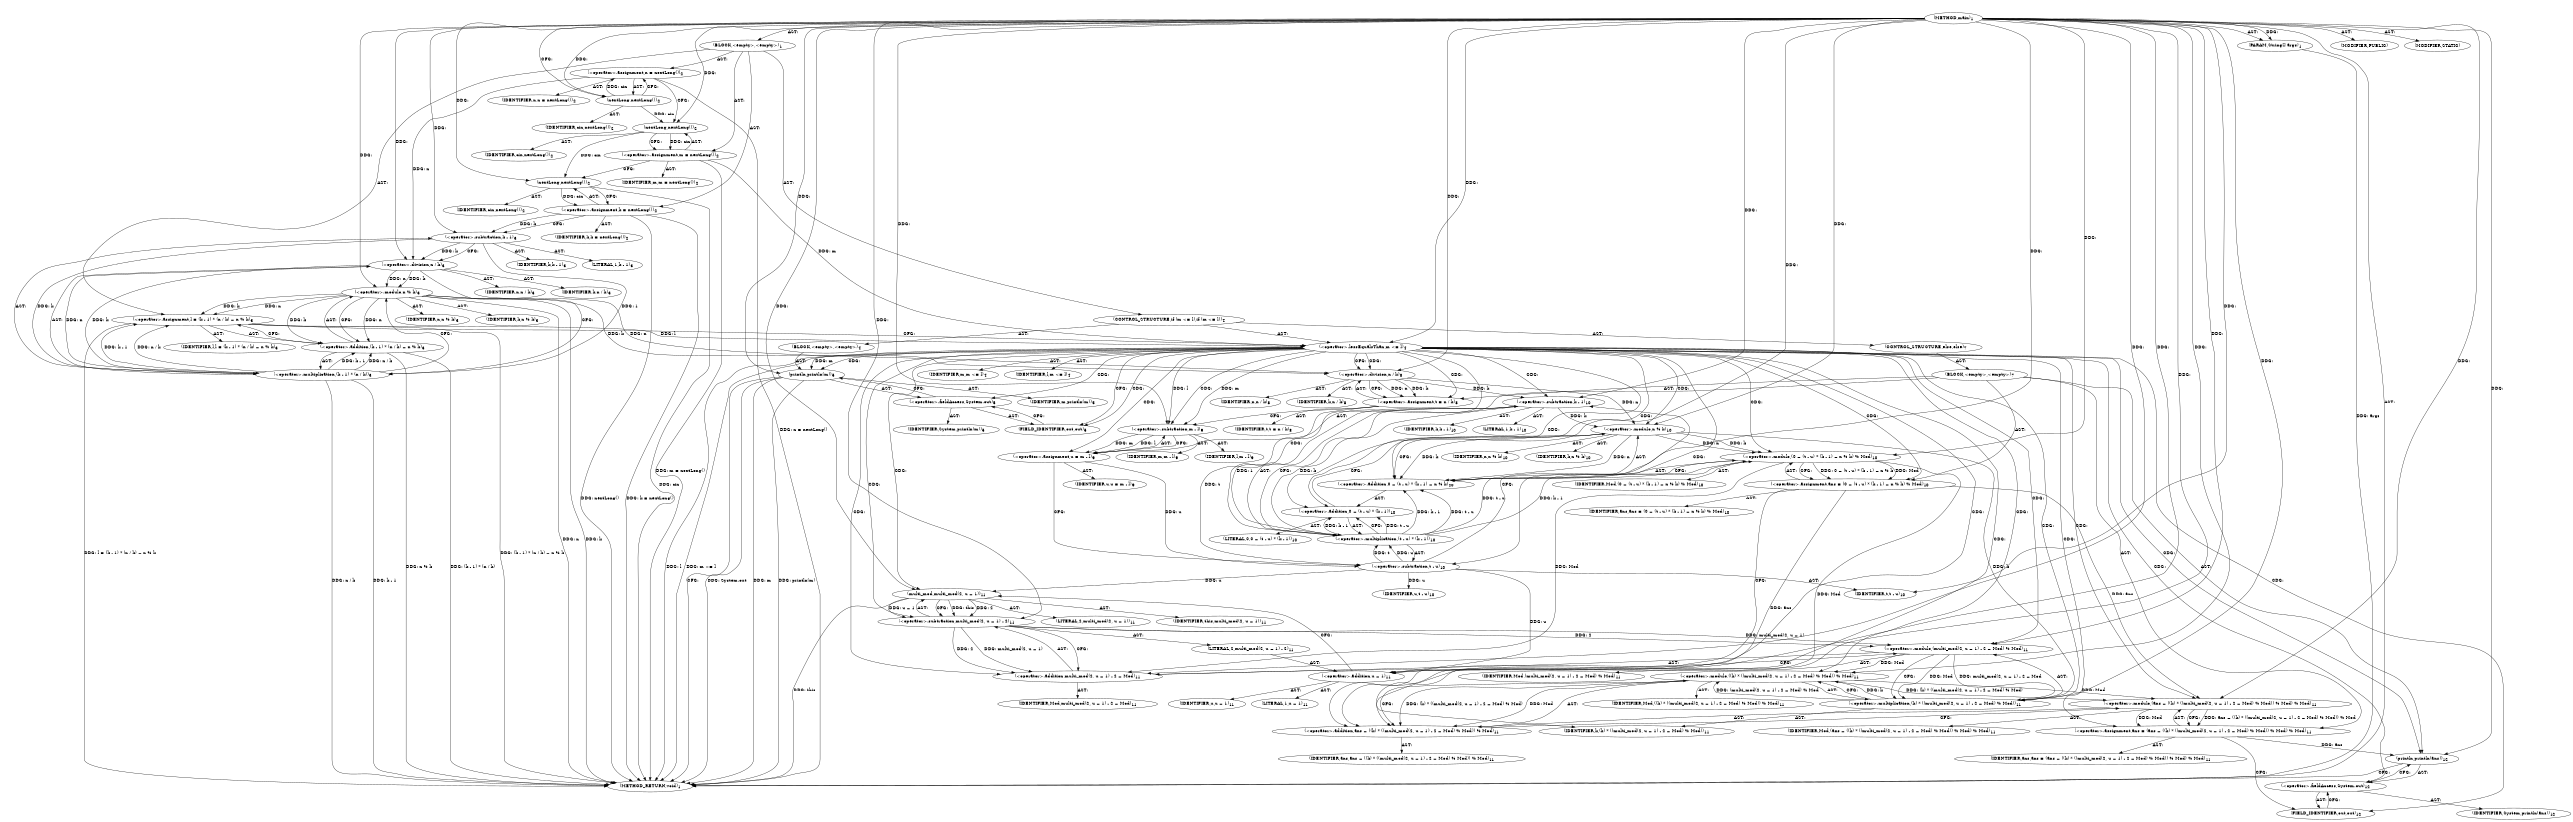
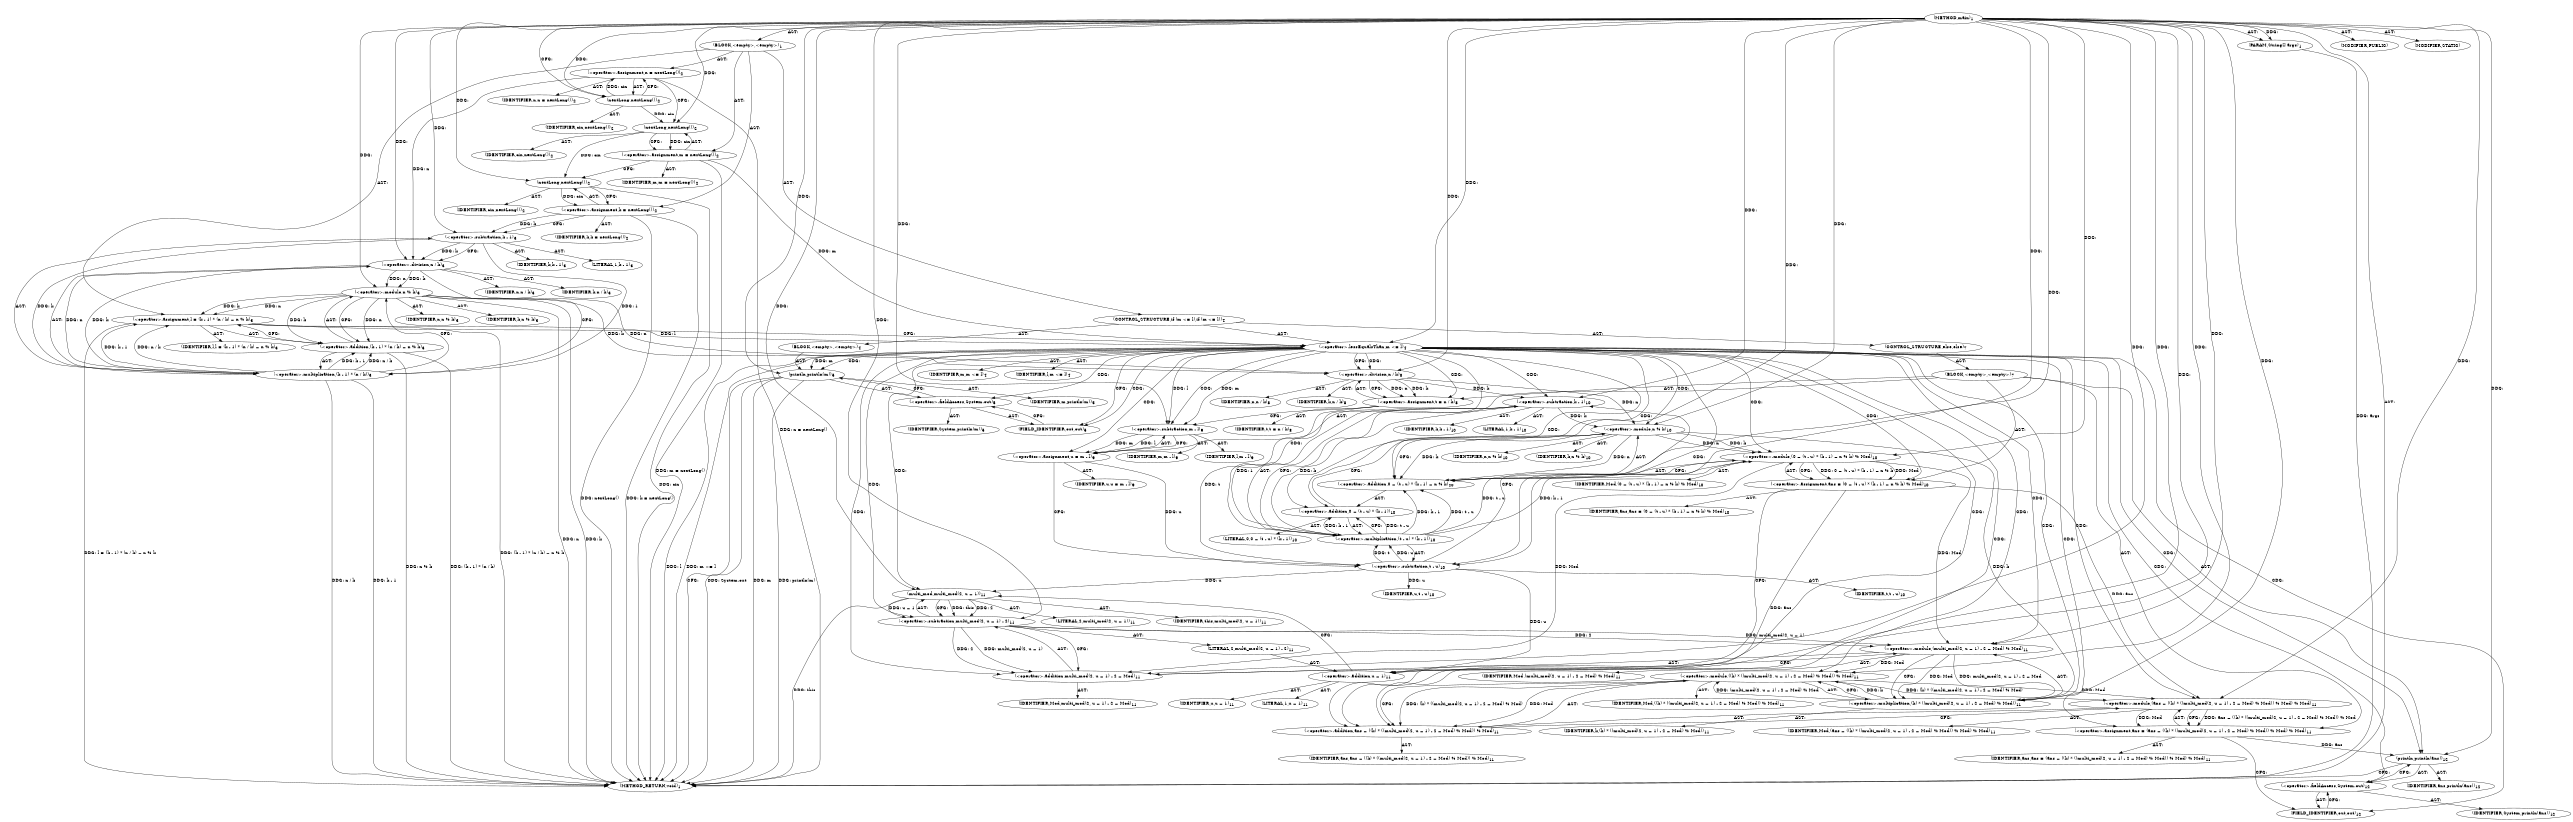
edge "(METHOD,main)" -> "(IDENTIFIER,t,t - u)": now "(METHOD,main)" -> "(<operator>.subtraction,t - u)"
edge "(<operator>.modulo,(0 + (t - u) * (k - 1) + n % k) % Mod)" -> "(IDENTIFIER,k,(k) * ((multi_mod(2, u + 1) - 2 + Mod) % Mod))": now "(<operator>.modulo,(0 + (t - u) * (k - 1) + n % k) % Mod)" -> "(<operator>.modulo,(multi_mod(2, u + 1) - 2 + Mod) % Mod)"
node "(IDENTIFIER,ans,println(ans))": added
